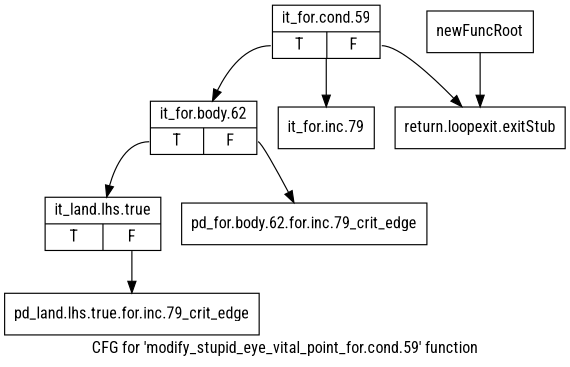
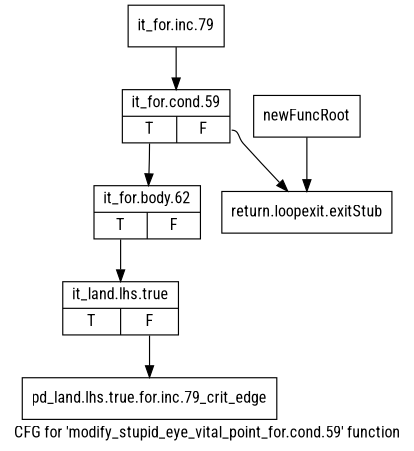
edge "it_for.cond.59" -> "it_for.inc.79": reversed
node "pd_for.body.62.for.inc.79_crit_edge": removed
